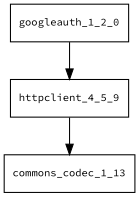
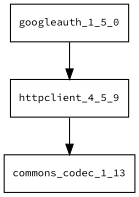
node "googleauth_1_2_0": label "googleauth_1_2_0" -> "googleauth_1_5_0"
